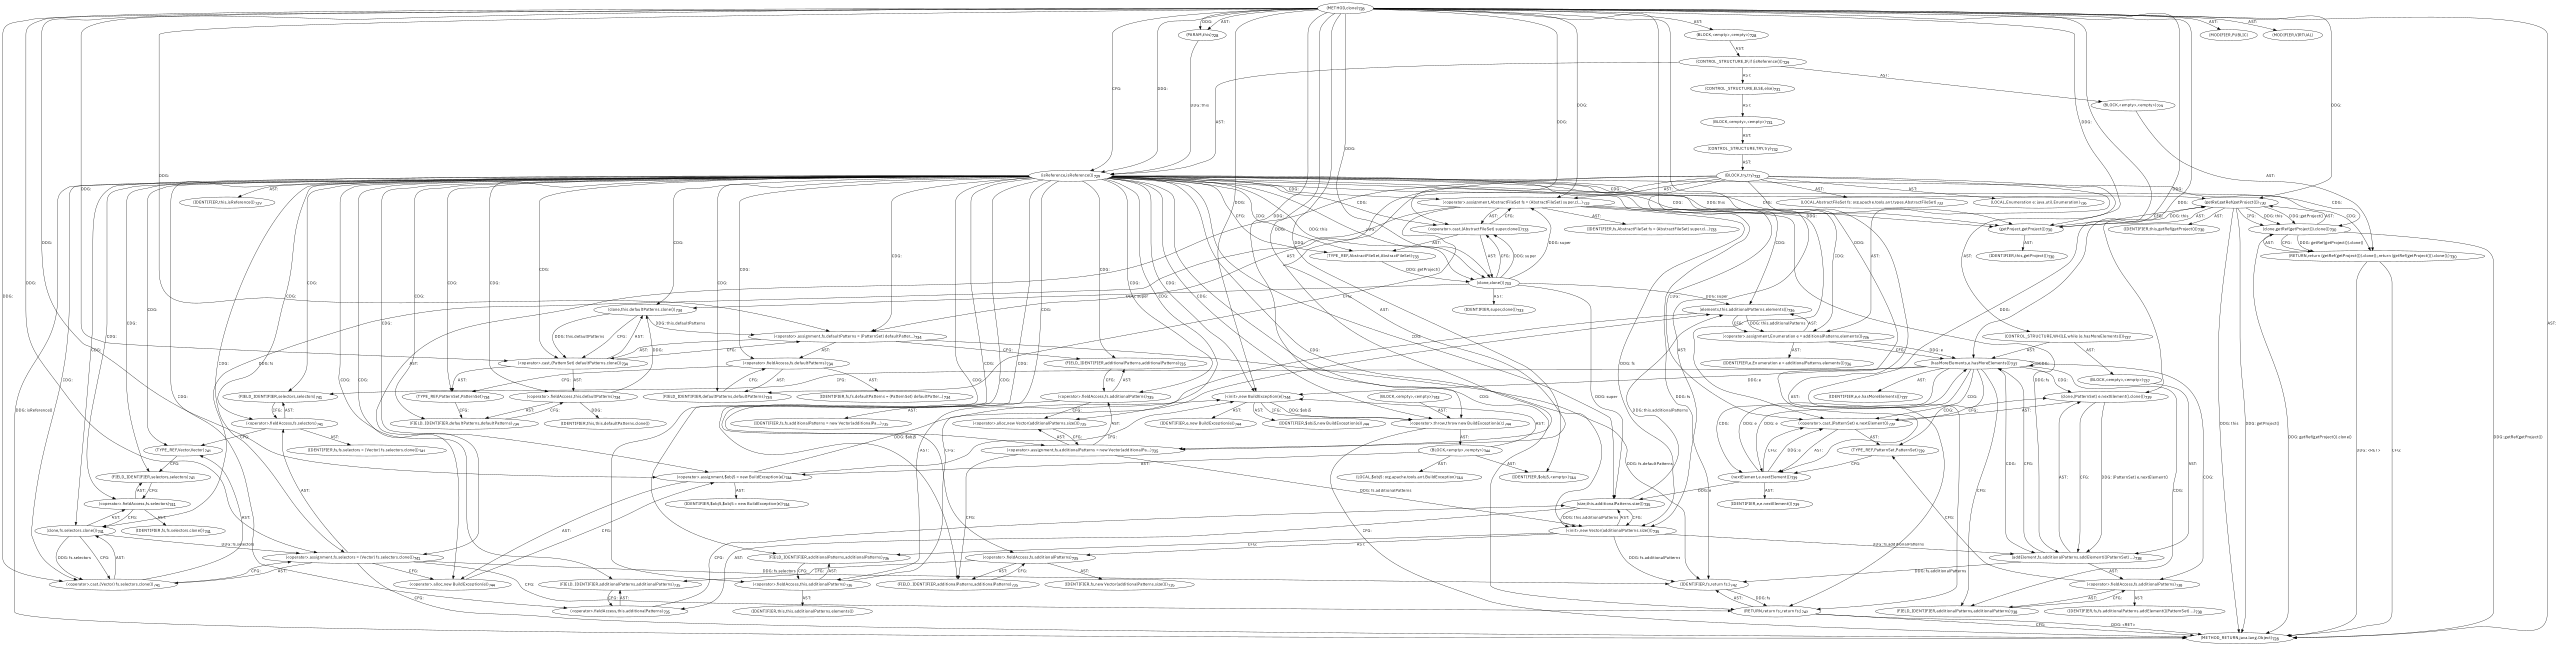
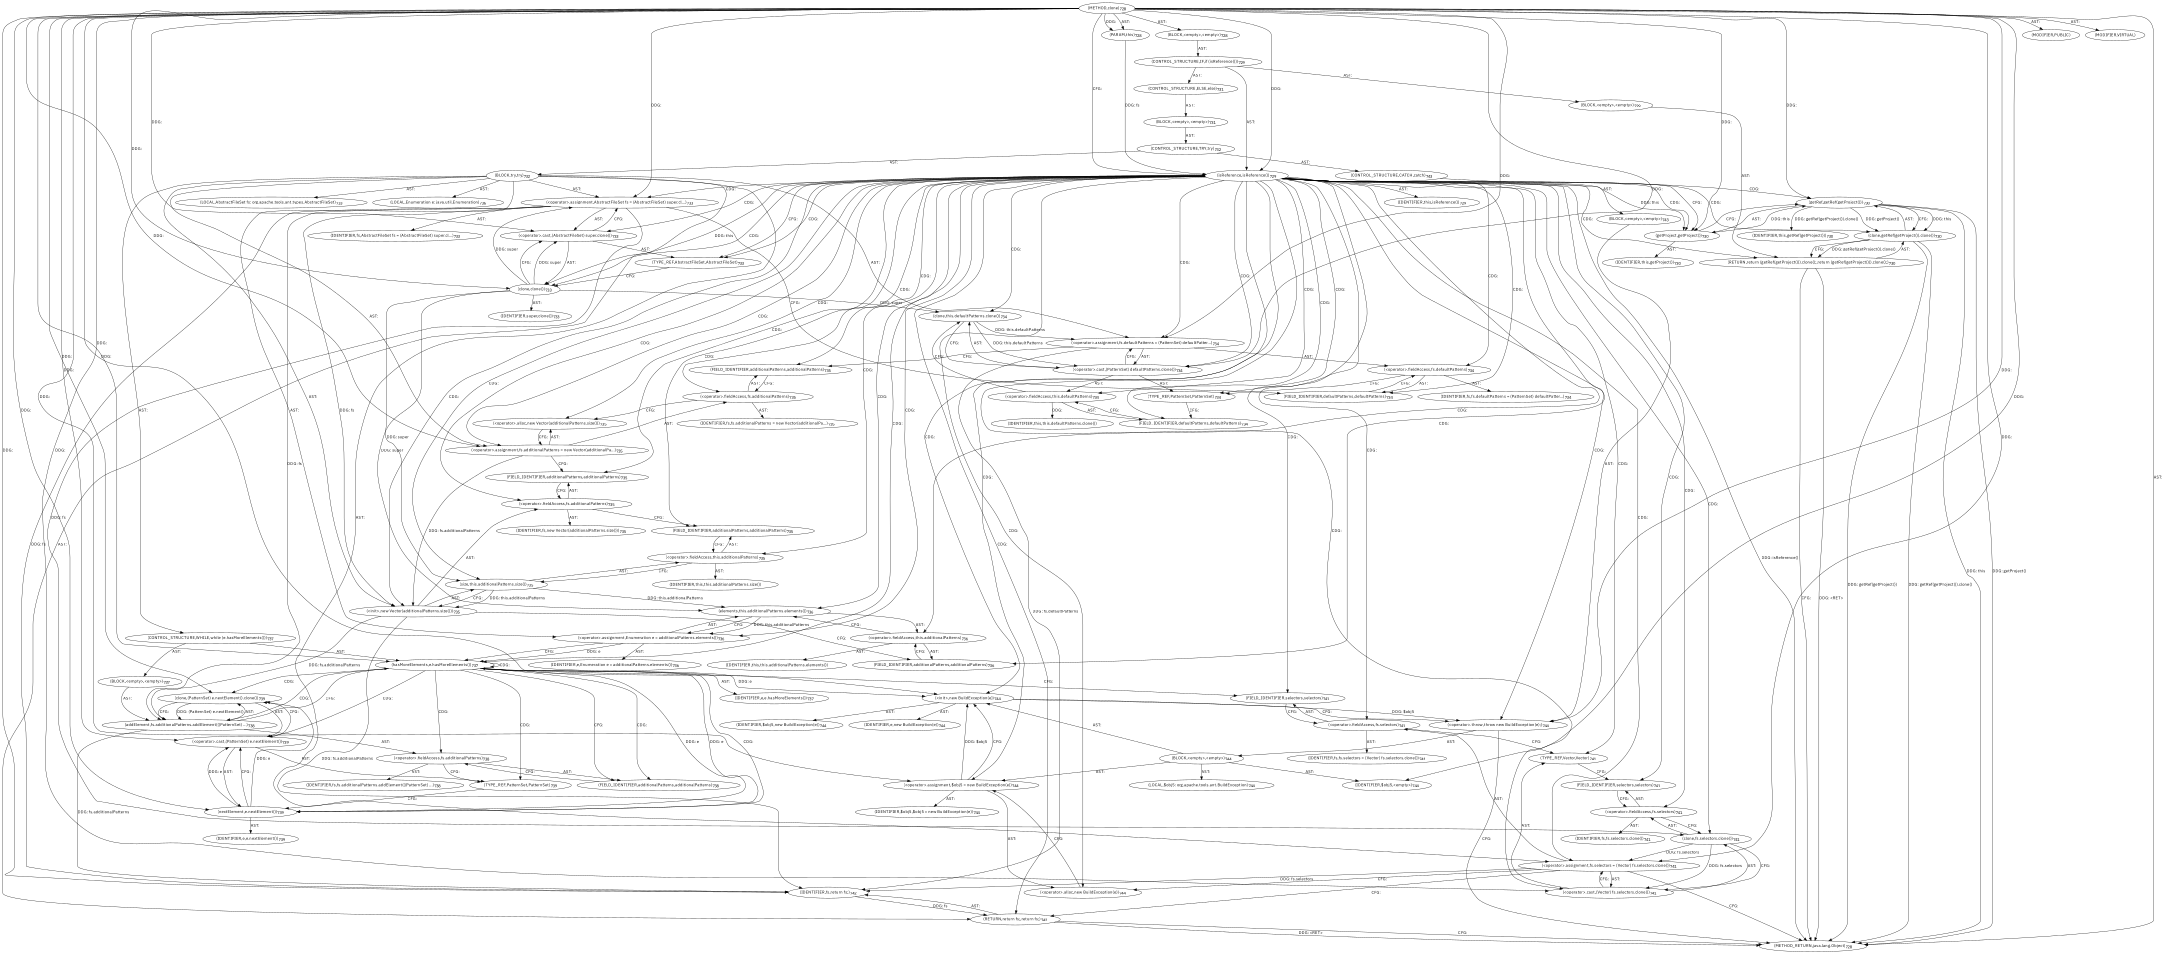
edge "(PARAM,this)" -> "(isReference,isReference())": label "DDG: this" -> "DDG: fs"
node "(CONTROL_STRUCTURE,CATCH,catch)": added
edge "(isReference,isReference())" -> "(<operator>.cast,(PatternSet) e.nextElement())": now "(isReference,isReference())" -> "(hasMoreElements,e.hasMoreElements())"
edge "(METHOD,clone)" -> "(RETURN,return fs;,return fs;)": now "(METHOD,clone)" -> "(IDENTIFIER,fs,return fs;)"
edge "(getRef,getRef(getProject()))" -> "(IDENTIFIER,this,getRef(getProject()))": label "AST: " -> "DDG: getRef(getProject()).clone()"
edge "(TYPE_REF,AbstractFileSet,AbstractFileSet)" -> "(clone,clone())": label "DDG: getProject()" -> "CFG: "
edge "(<operator>.fieldAccess,this.defaultPatterns)" -> "(clone,this.defaultPatterns.clone())": label "DDG: " -> "CFG: "
edge "(nextElement,e.nextElement())" -> "(size,this.additionalPatterns.size())": now "(nextElement,e.nextElement())" -> "(clone,(PatternSet) e.nextElement().clone())"
node "(IDENTIFIER,this,this.additionalPatterns.size())": added
